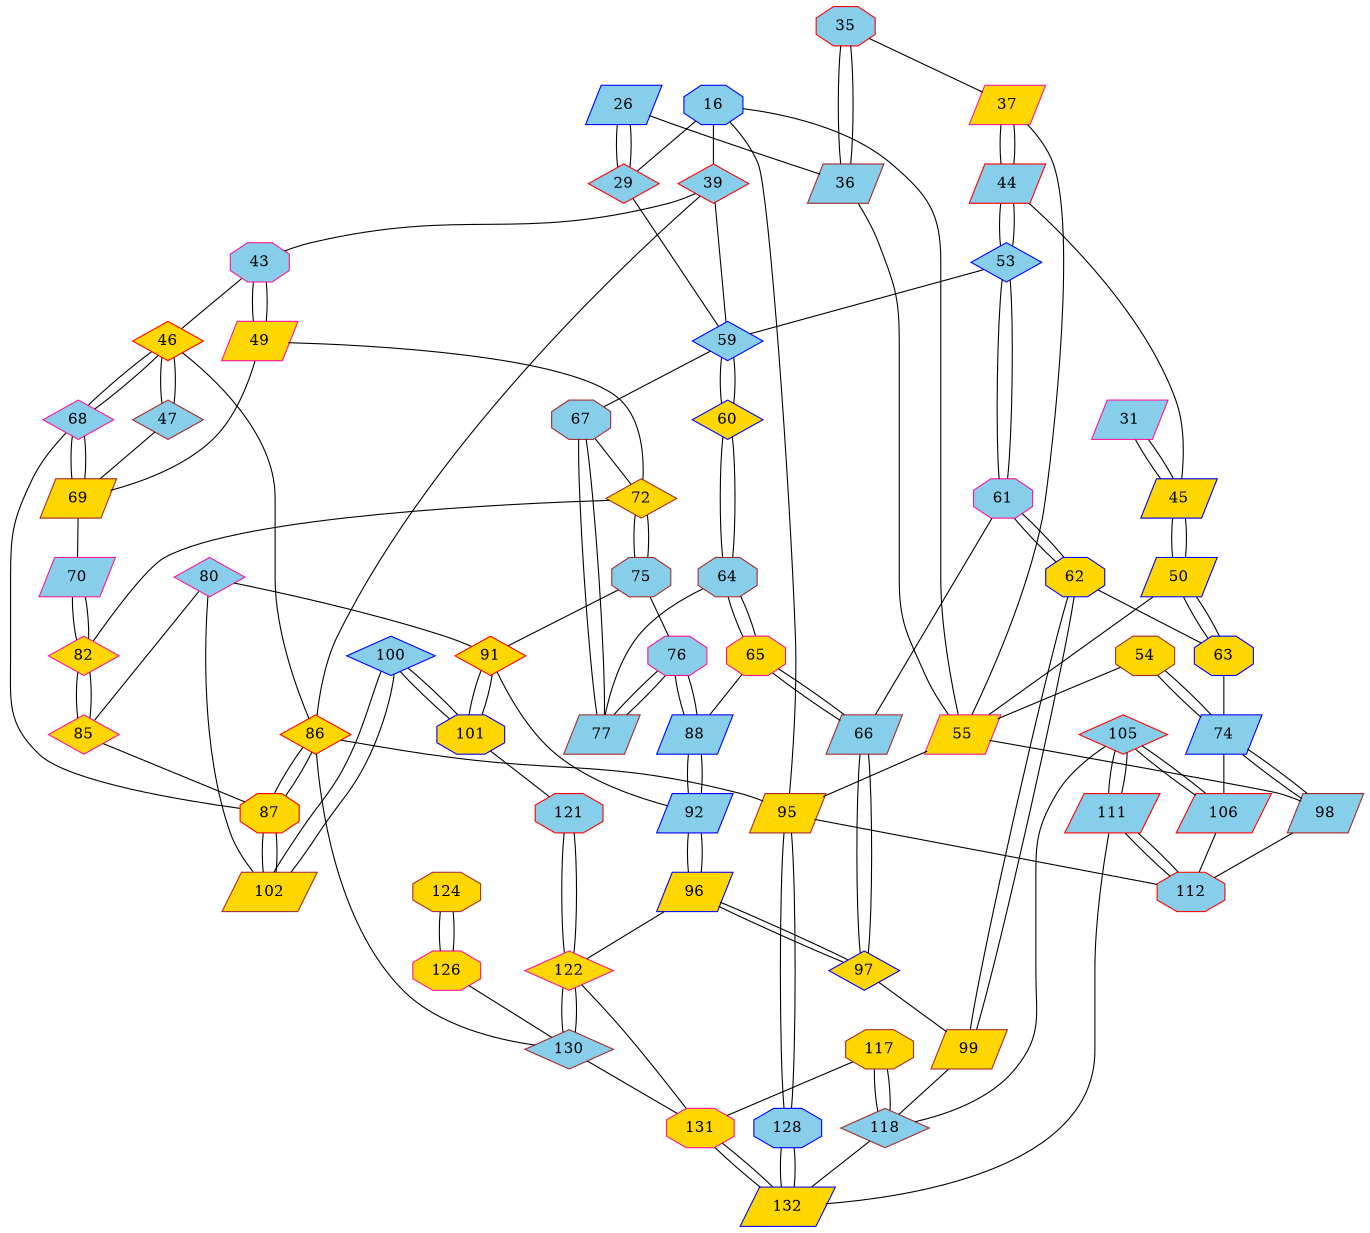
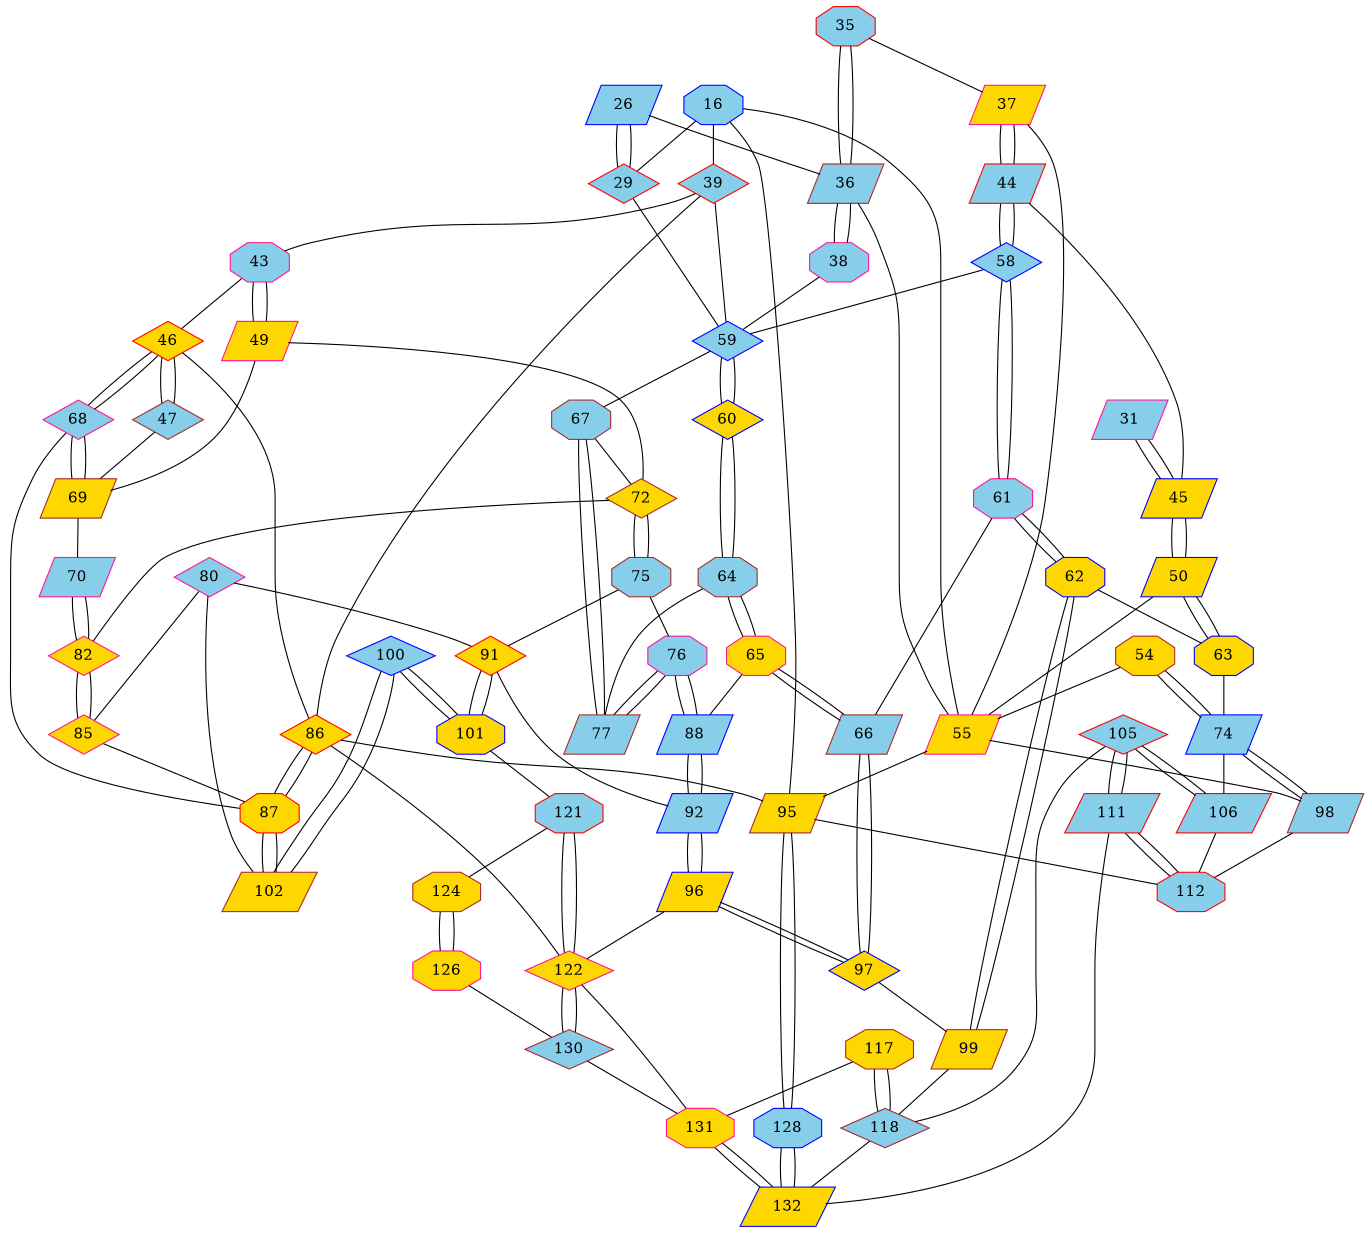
node "38": added
node "53": label "53" -> "58"
edge "121" -- "124": added
edge "86" -- "130": now "86" -- "122"
